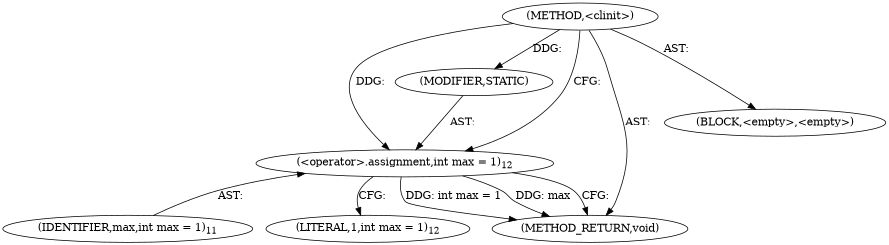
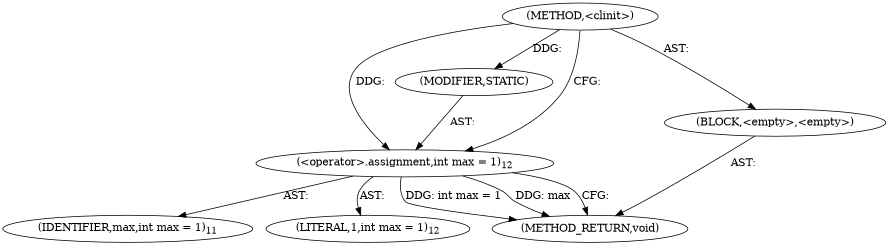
edge "(METHOD,<clinit>)" -> "(METHOD_RETURN,void)": now "(BLOCK,<empty>,<empty>)" -> "(METHOD_RETURN,void)"
edge "(IDENTIFIER,max,int max = 1)" -> "(<operator>.assignment,int max = 1)": reversed
edge "(<operator>.assignment,int max = 1)" -> "(LITERAL,1,int max = 1)": label "CFG: " -> "AST: "
